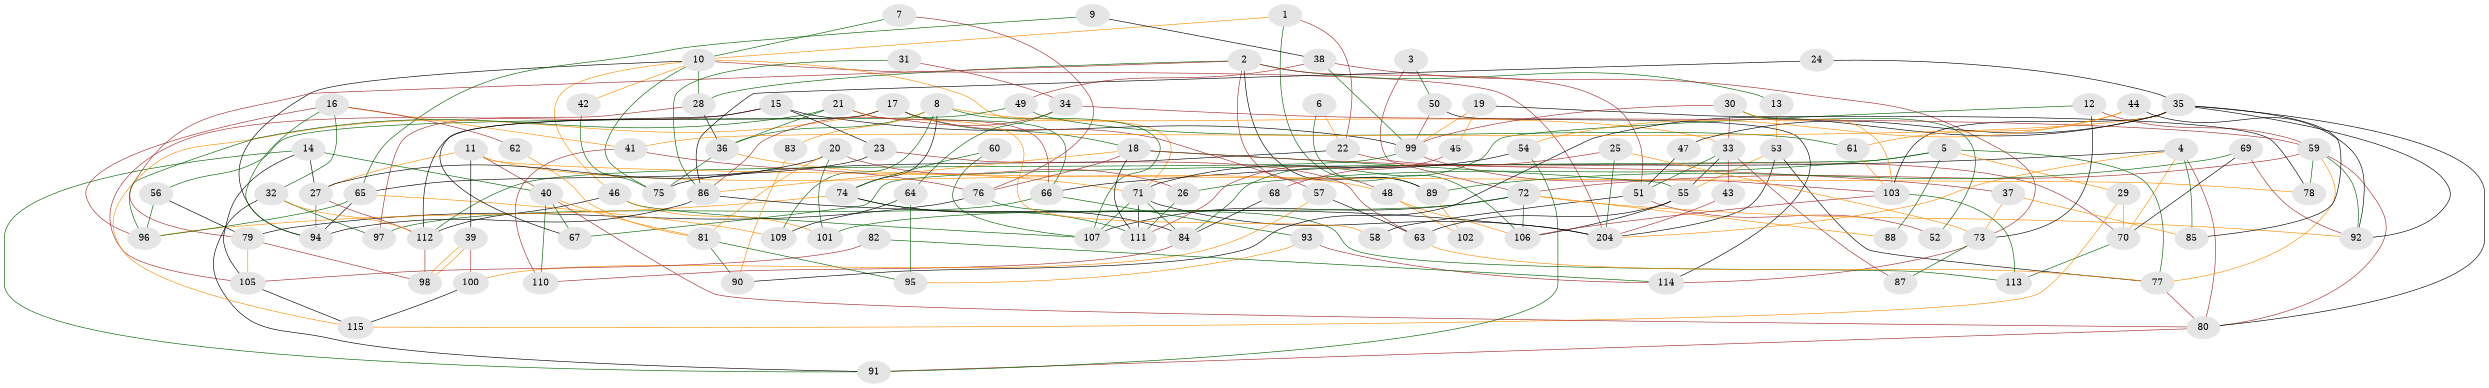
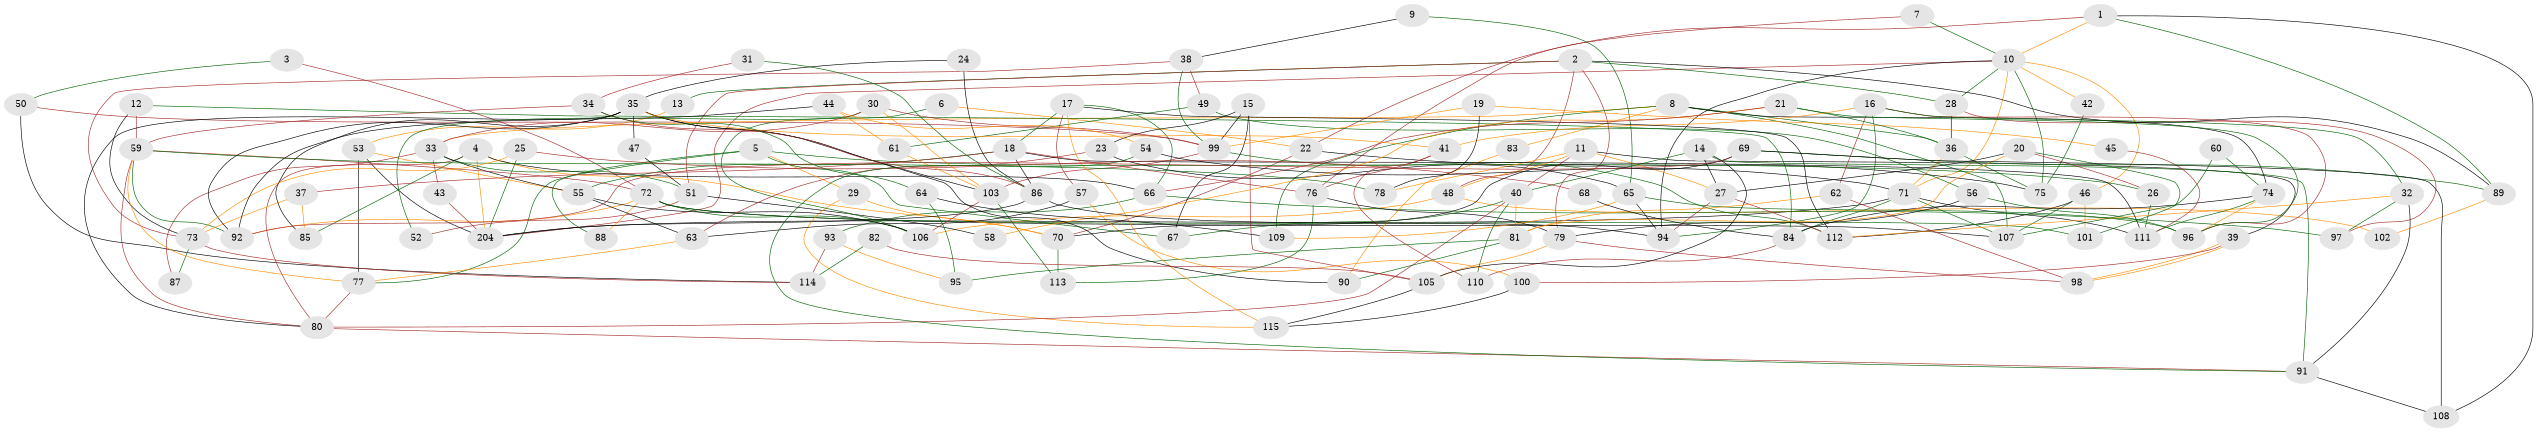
edge "18" -- "86": color darkorange -> black
edge "112" -- "98": now "62" -- "98"
node "108": added
